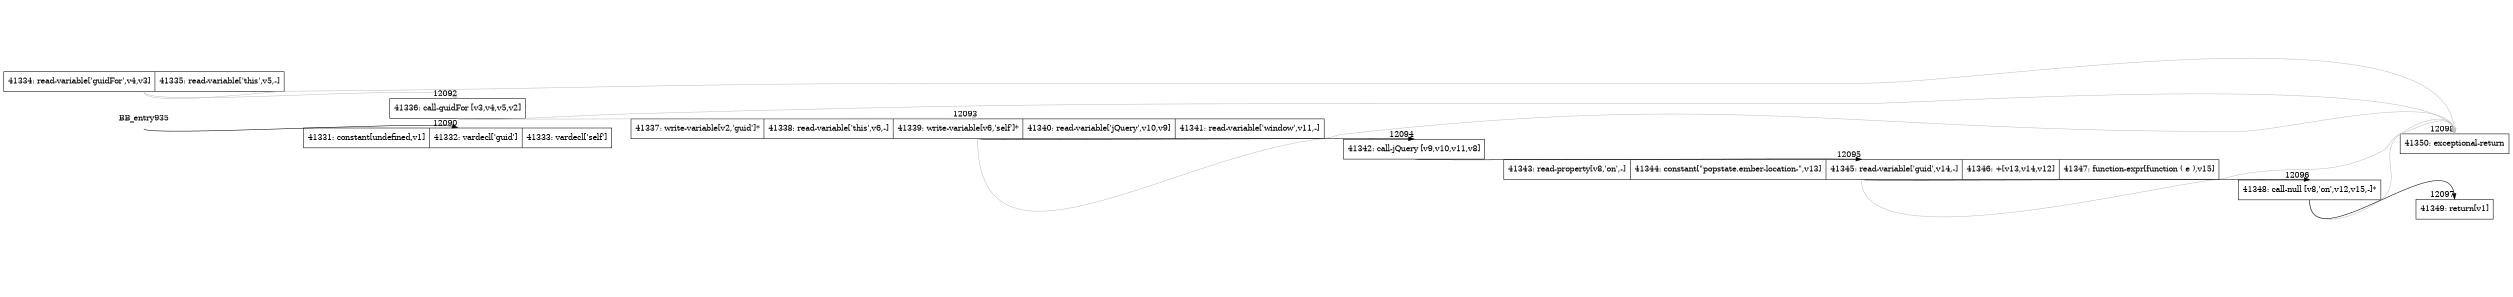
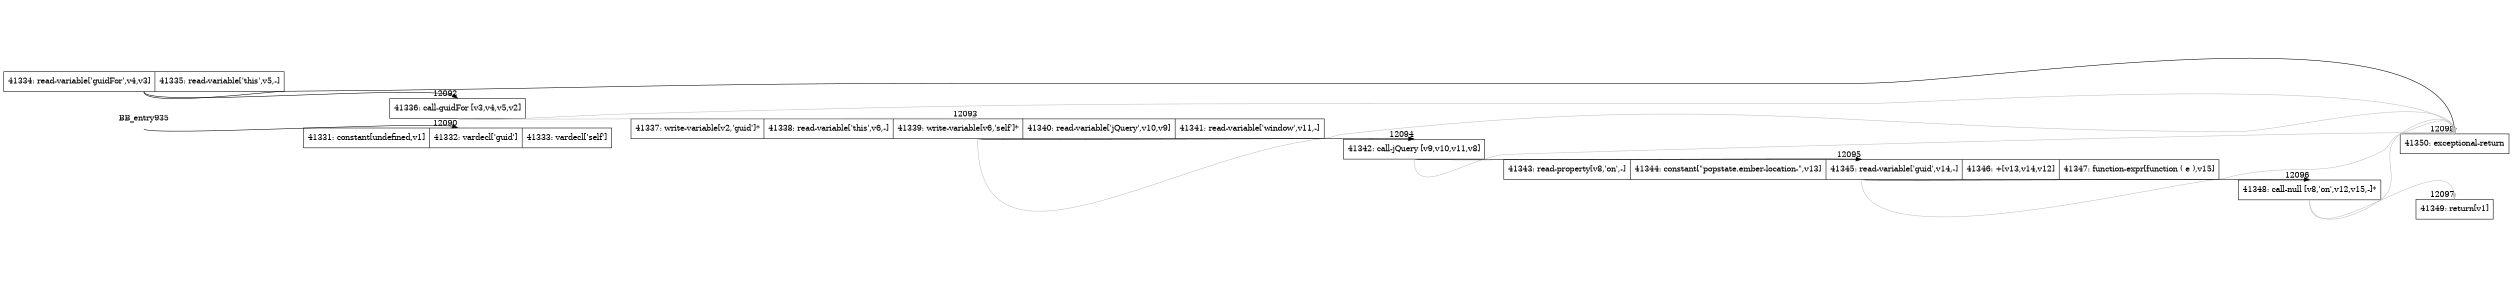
edge "41334: read-variable['guidFor',v4,v3]" -> "41350: exceptional-return": color gray -> black
edge "41334: read-variable['guidFor',v4,v3]" -> "41336: call-guidFor [v3,v4,v5,v2]": color gray -> black
edge "41342: call-jQuery [v9,v10,v11,v8]" -> "41350: exceptional-return": added
edge "41348: call-null [v8,'on',v12,v15,-]*" -> "41349: return[v1]": color black -> gray
